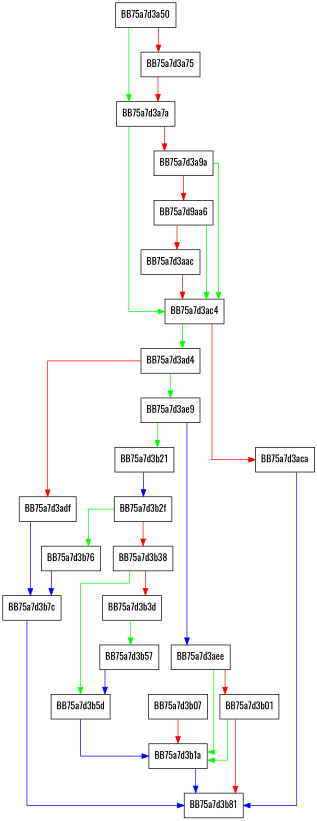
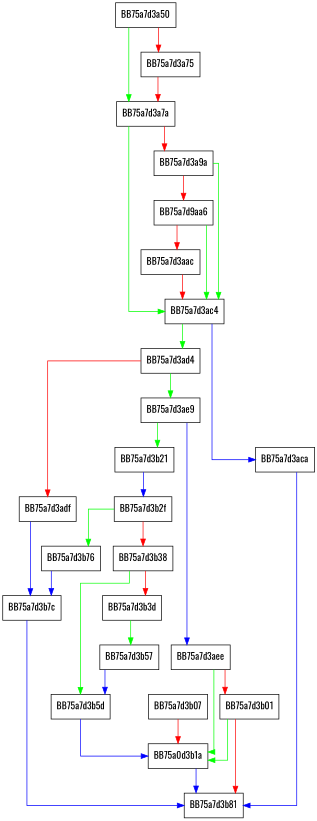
edge "BB75a7d3ac4" -> "BB75a7d3aca": color red -> blue
node "BB75a7d3b1a": label "BB75a7d3b1a" -> "BB75a0d3b1a"
